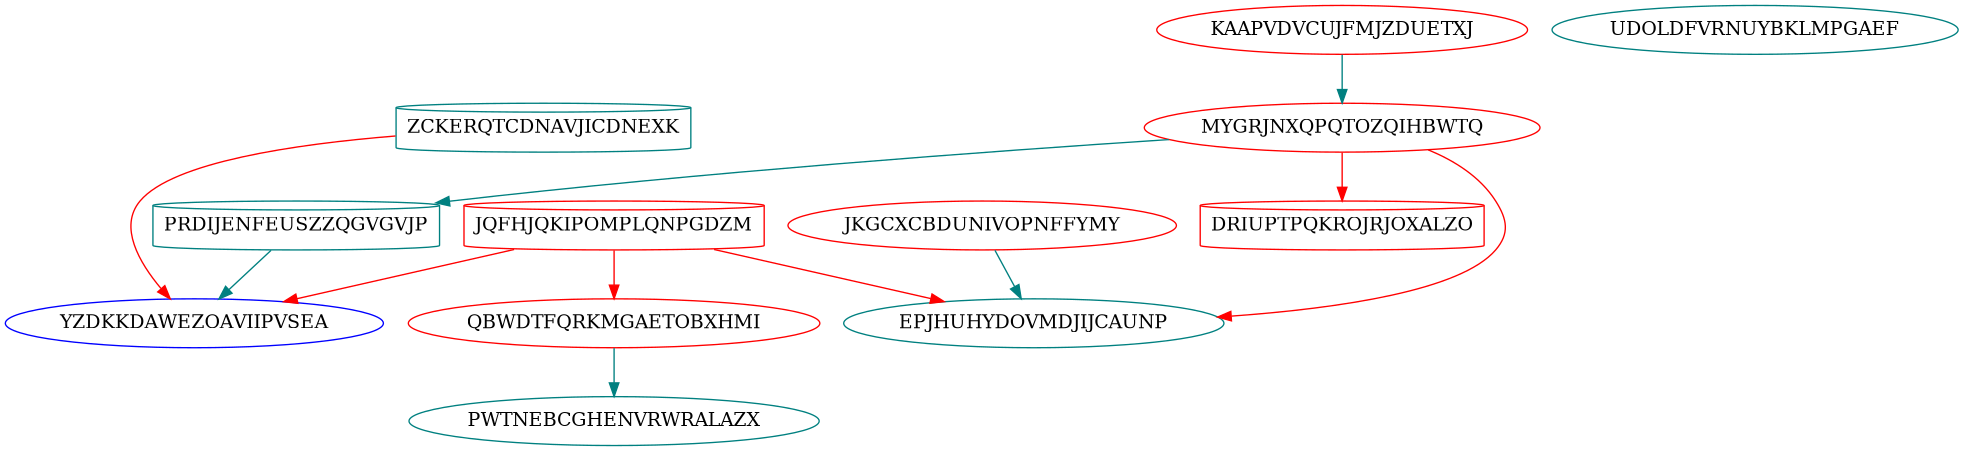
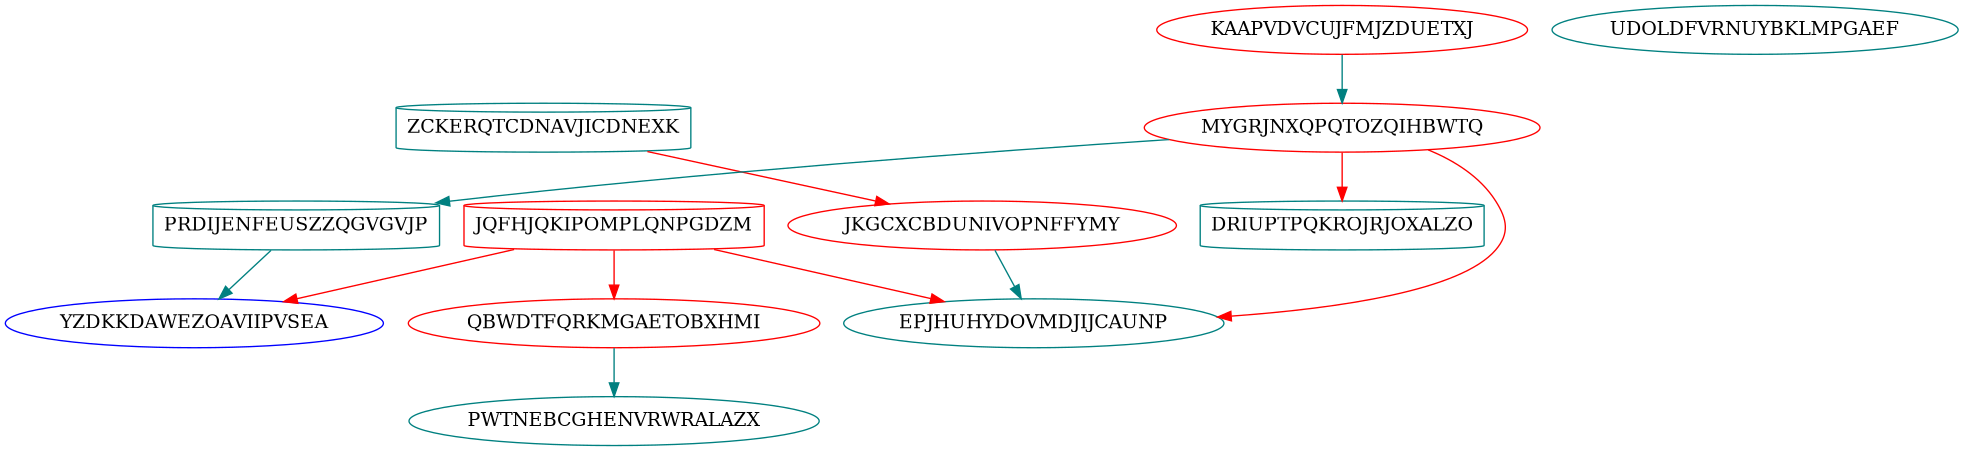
edge "ZCKERQTCDNAVJICDNEXK" -> "YZDKKDAWEZOAVIIPVSEA": now "ZCKERQTCDNAVJICDNEXK" -> "JKGCXCBDUNIVOPNFFYMY"
node "DRIUPTPQKROJRJOXALZO": color red -> teal
